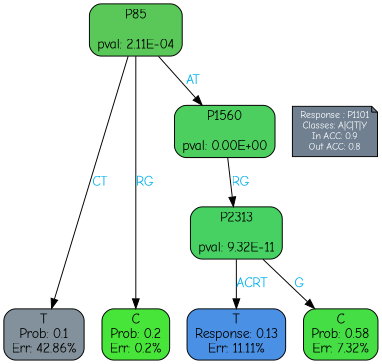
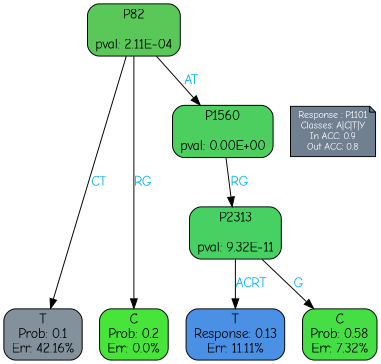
node "P85 pval: 2.11E-04": label "P85 pval: 2.11E-04" -> "P82 pval: 2.11E-04"
node "T Prob: 0.1 Err: 42.86%": label "T Prob: 0.1 Err: 42.86%" -> "T Prob: 0.1 Err: 42.16%"
node "C Prob: 0.2 Err: 0.2%": label "C Prob: 0.2 Err: 0.2%" -> "C Prob: 0.2 Err: 0.0%"
